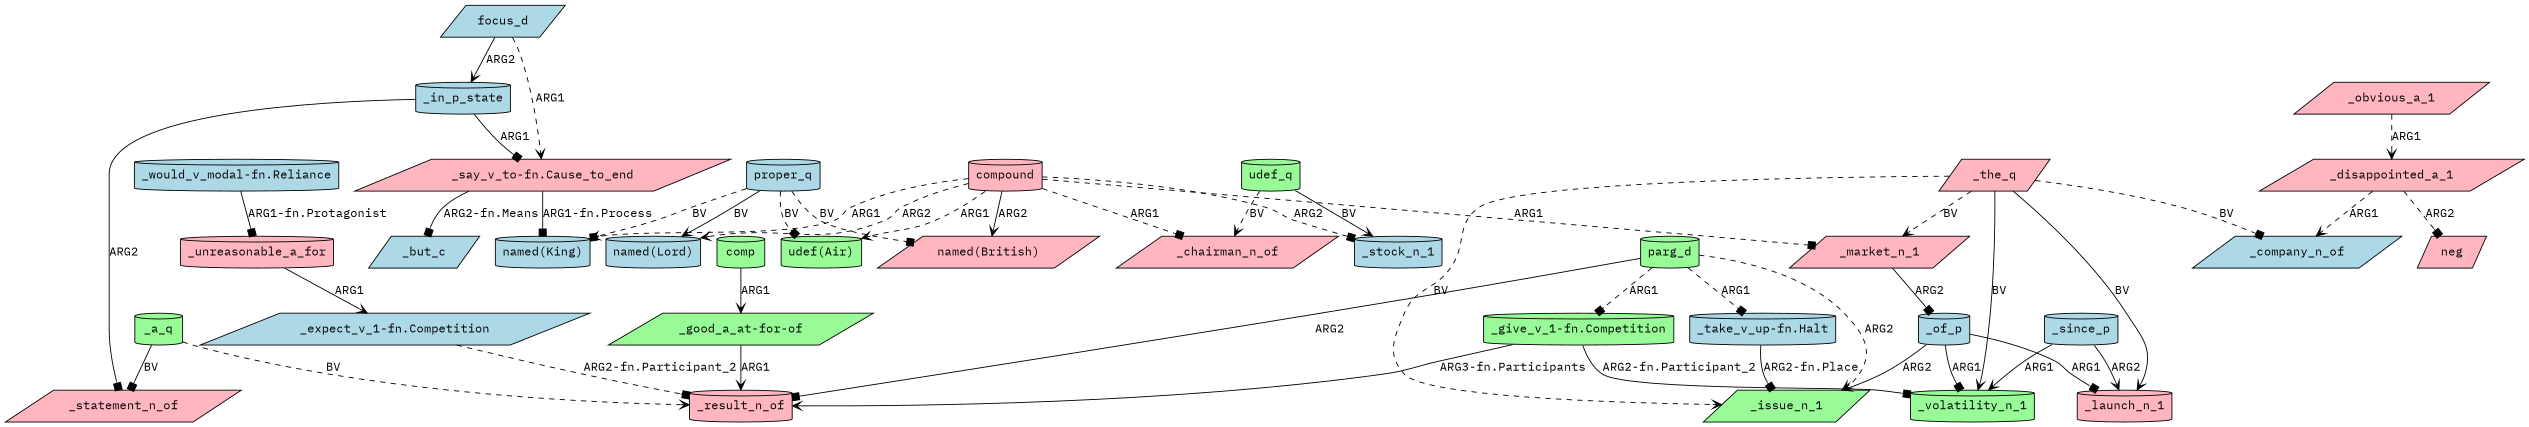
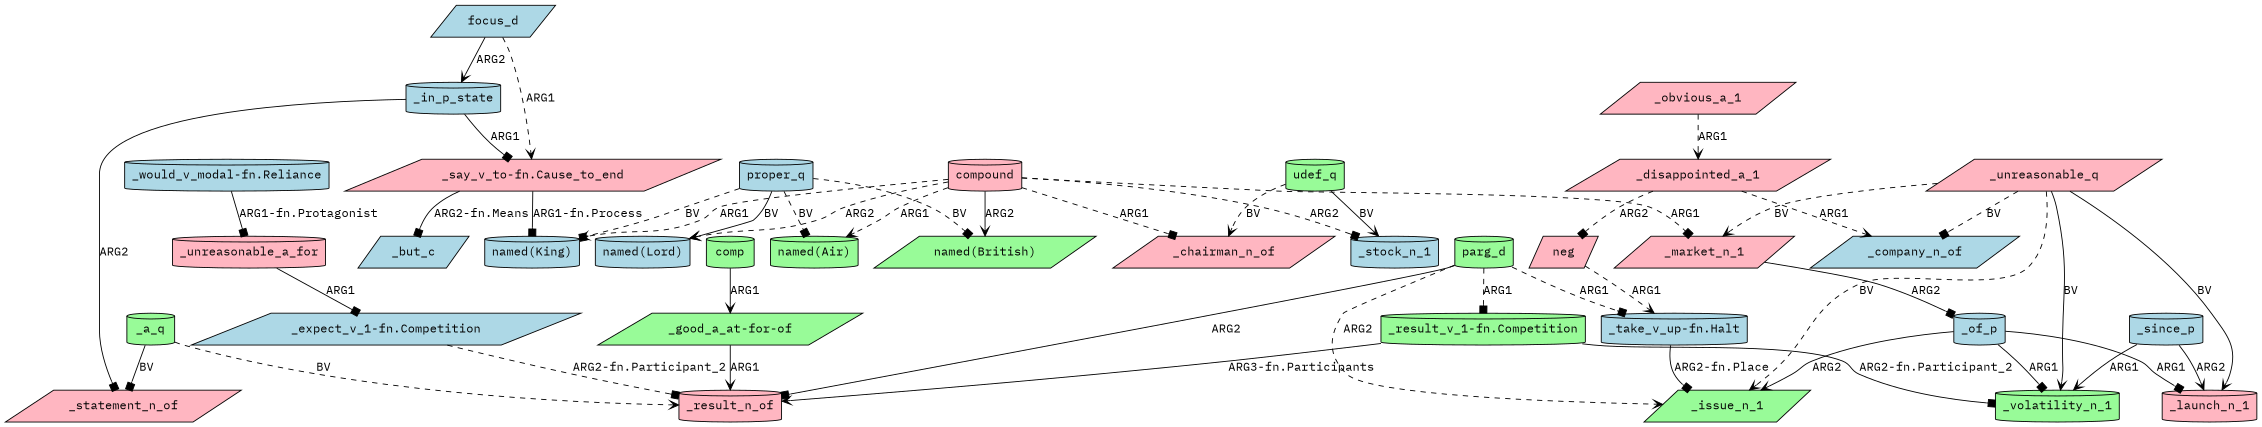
node "_the_q": label "_the_q" -> "_unreasonable_q"
node "udef(Air)": label "udef(Air)" -> "named(Air)"
node "named(British)": fillcolor lightpink -> palegreen
edge "neg" -> "_take_v_up-fn.Halt": added, label "ARG1"
edge "_unreasonable_a_for" -> "_expect_v_1-fn.Competition": arrowhead vee -> box
node "_give_v_1-fn.Competition": label "_give_v_1-fn.Competition" -> "_result_v_1-fn.Competition"
